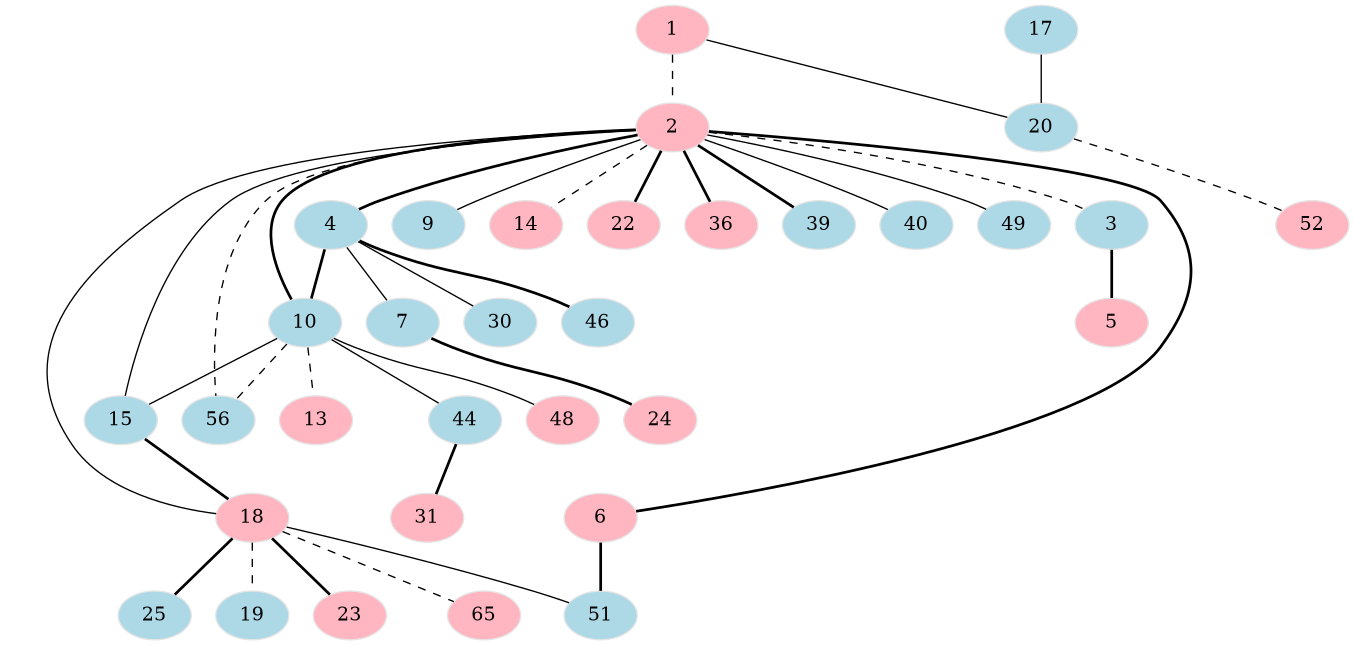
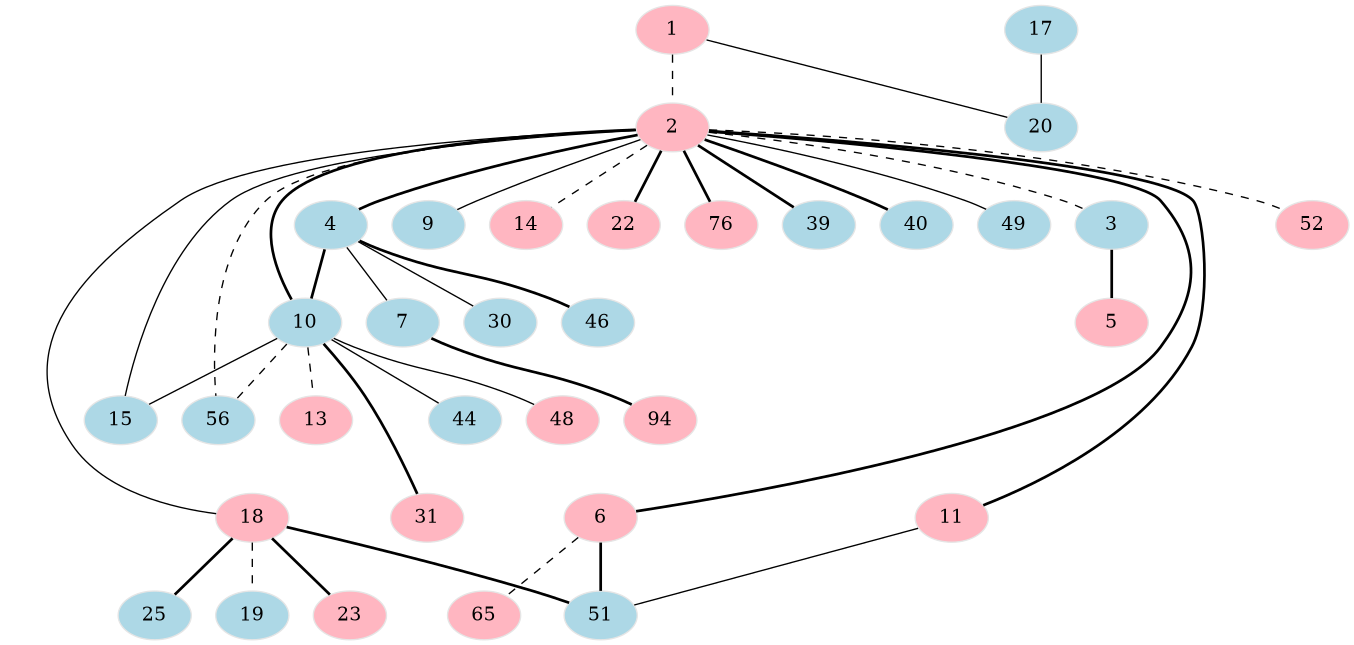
edge "2" -- "40": style solid -> bold
edge "20" -- "52": now "2" -- "52"
node "36": label "36" -> "76"
node "24": label "24" -> "94"
edge "15" -- "18": removed
edge "44" -- "31": now "10" -- "31"
node "11": added
edge "18" -- "51": style solid -> bold
edge "18" -- "65": now "6" -- "65"
